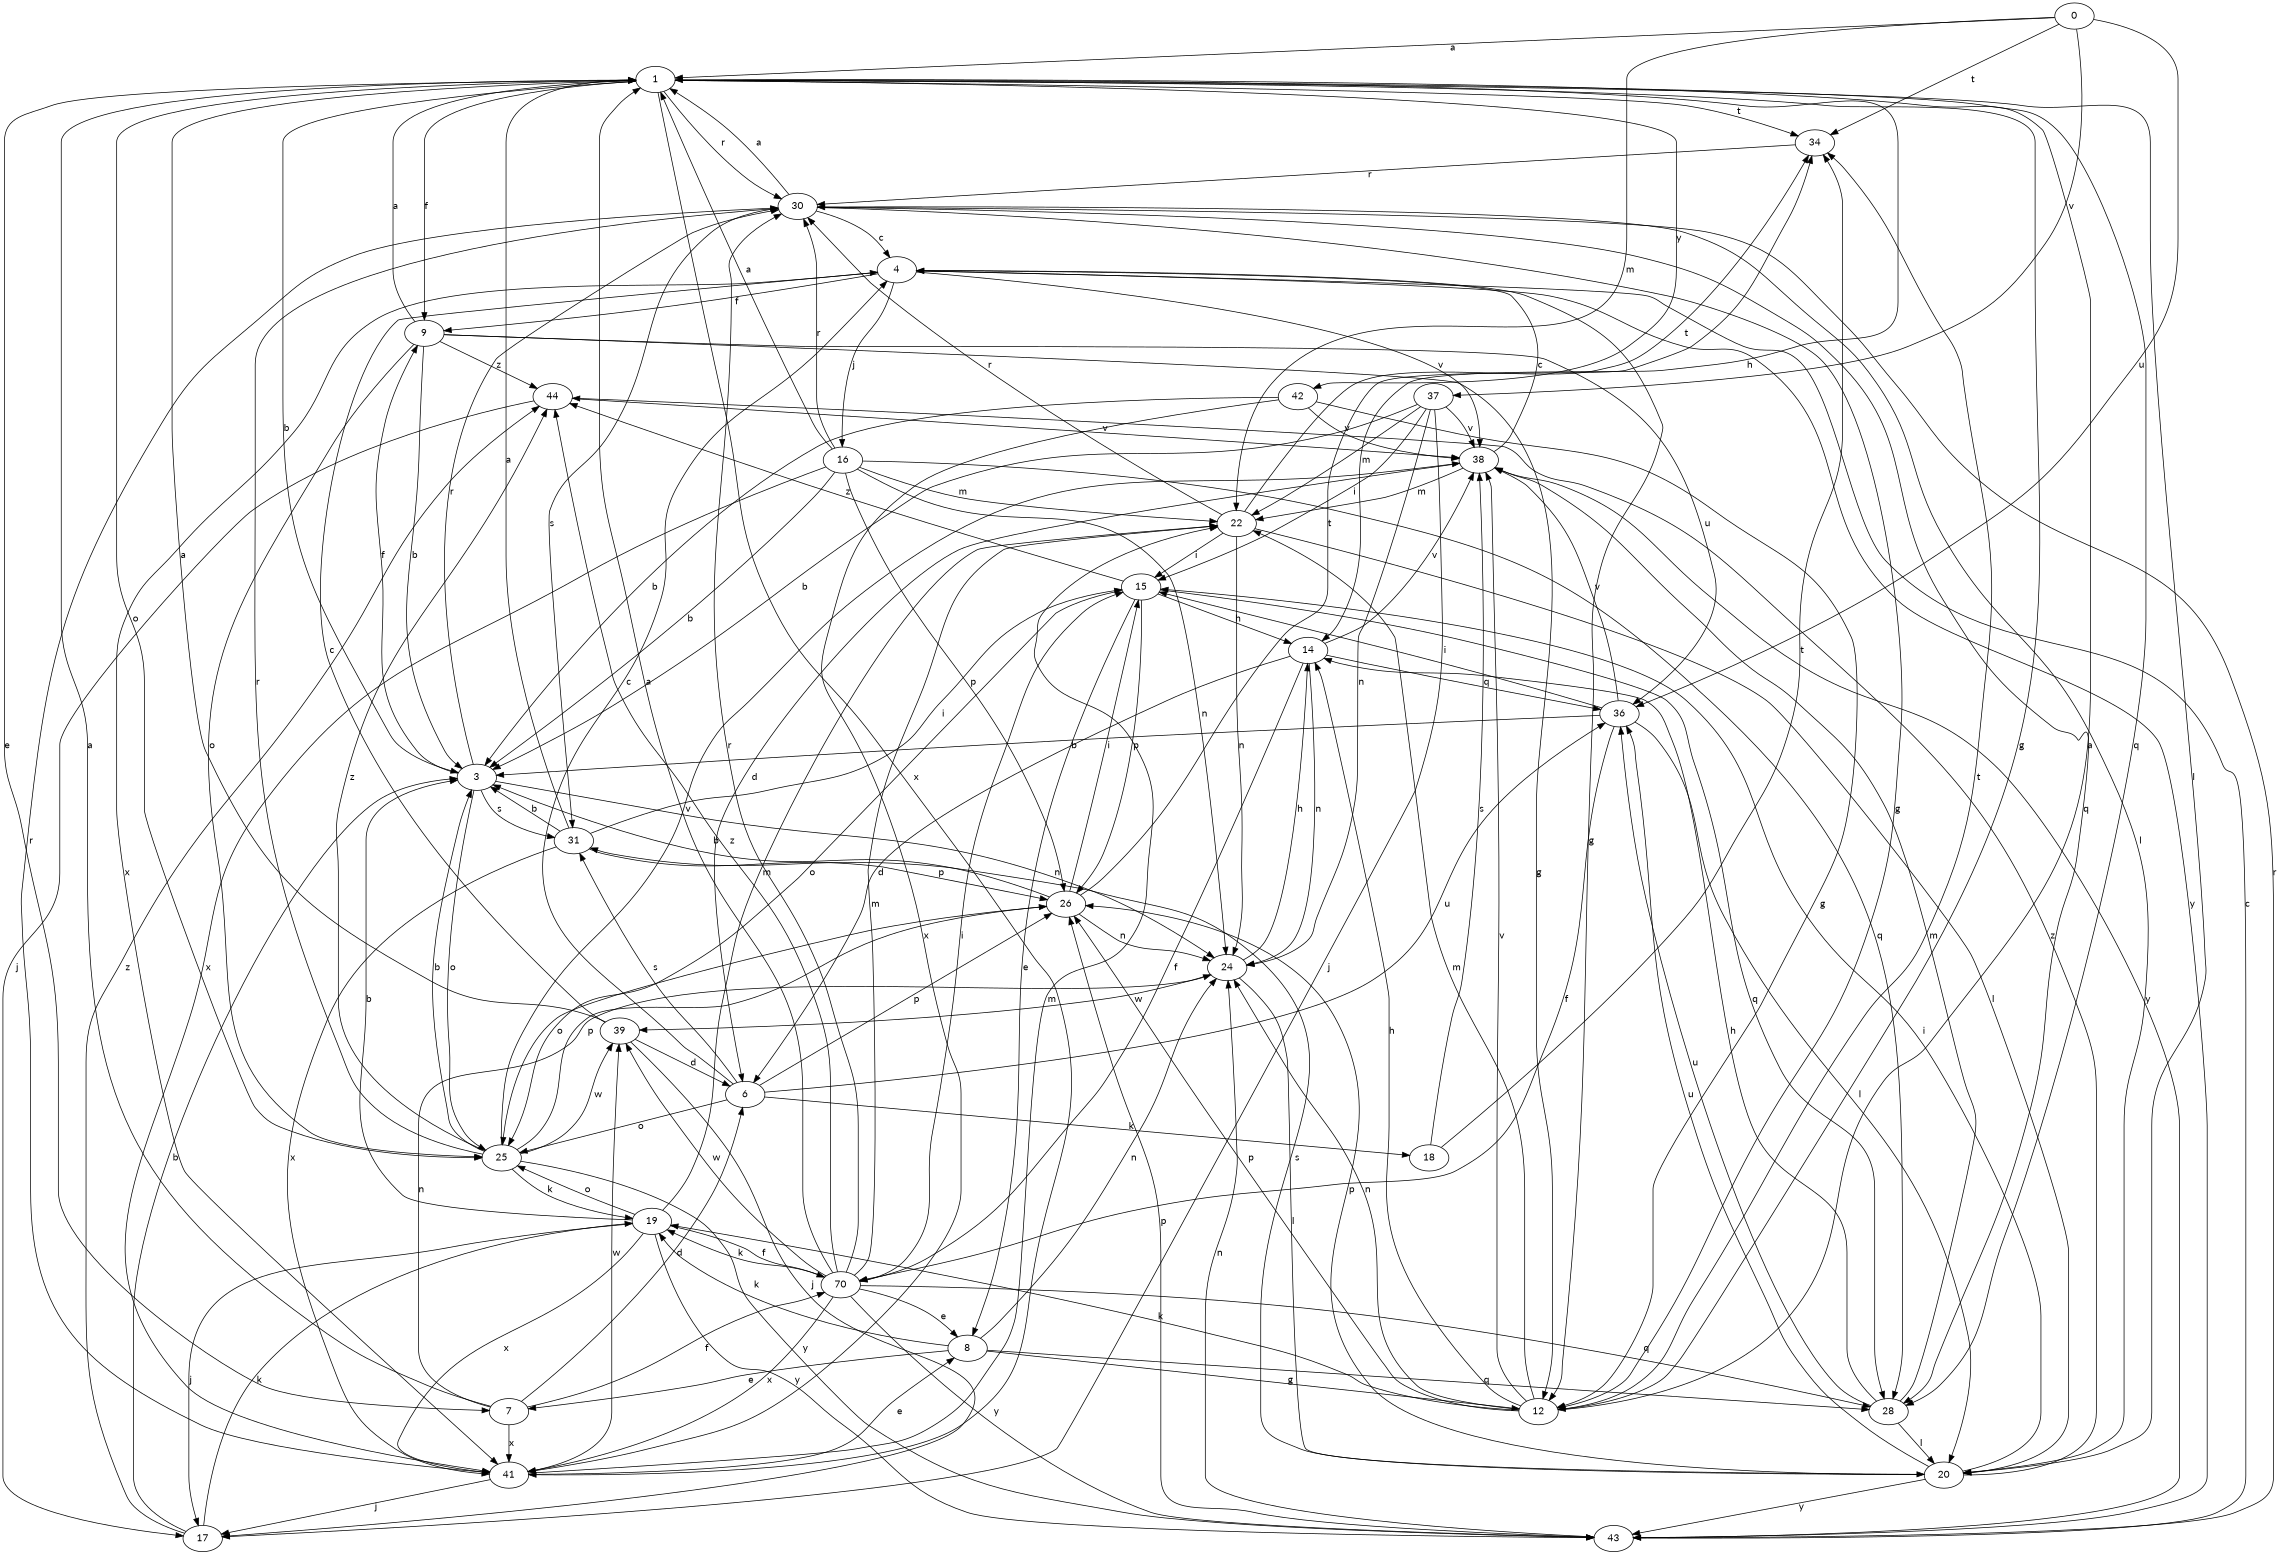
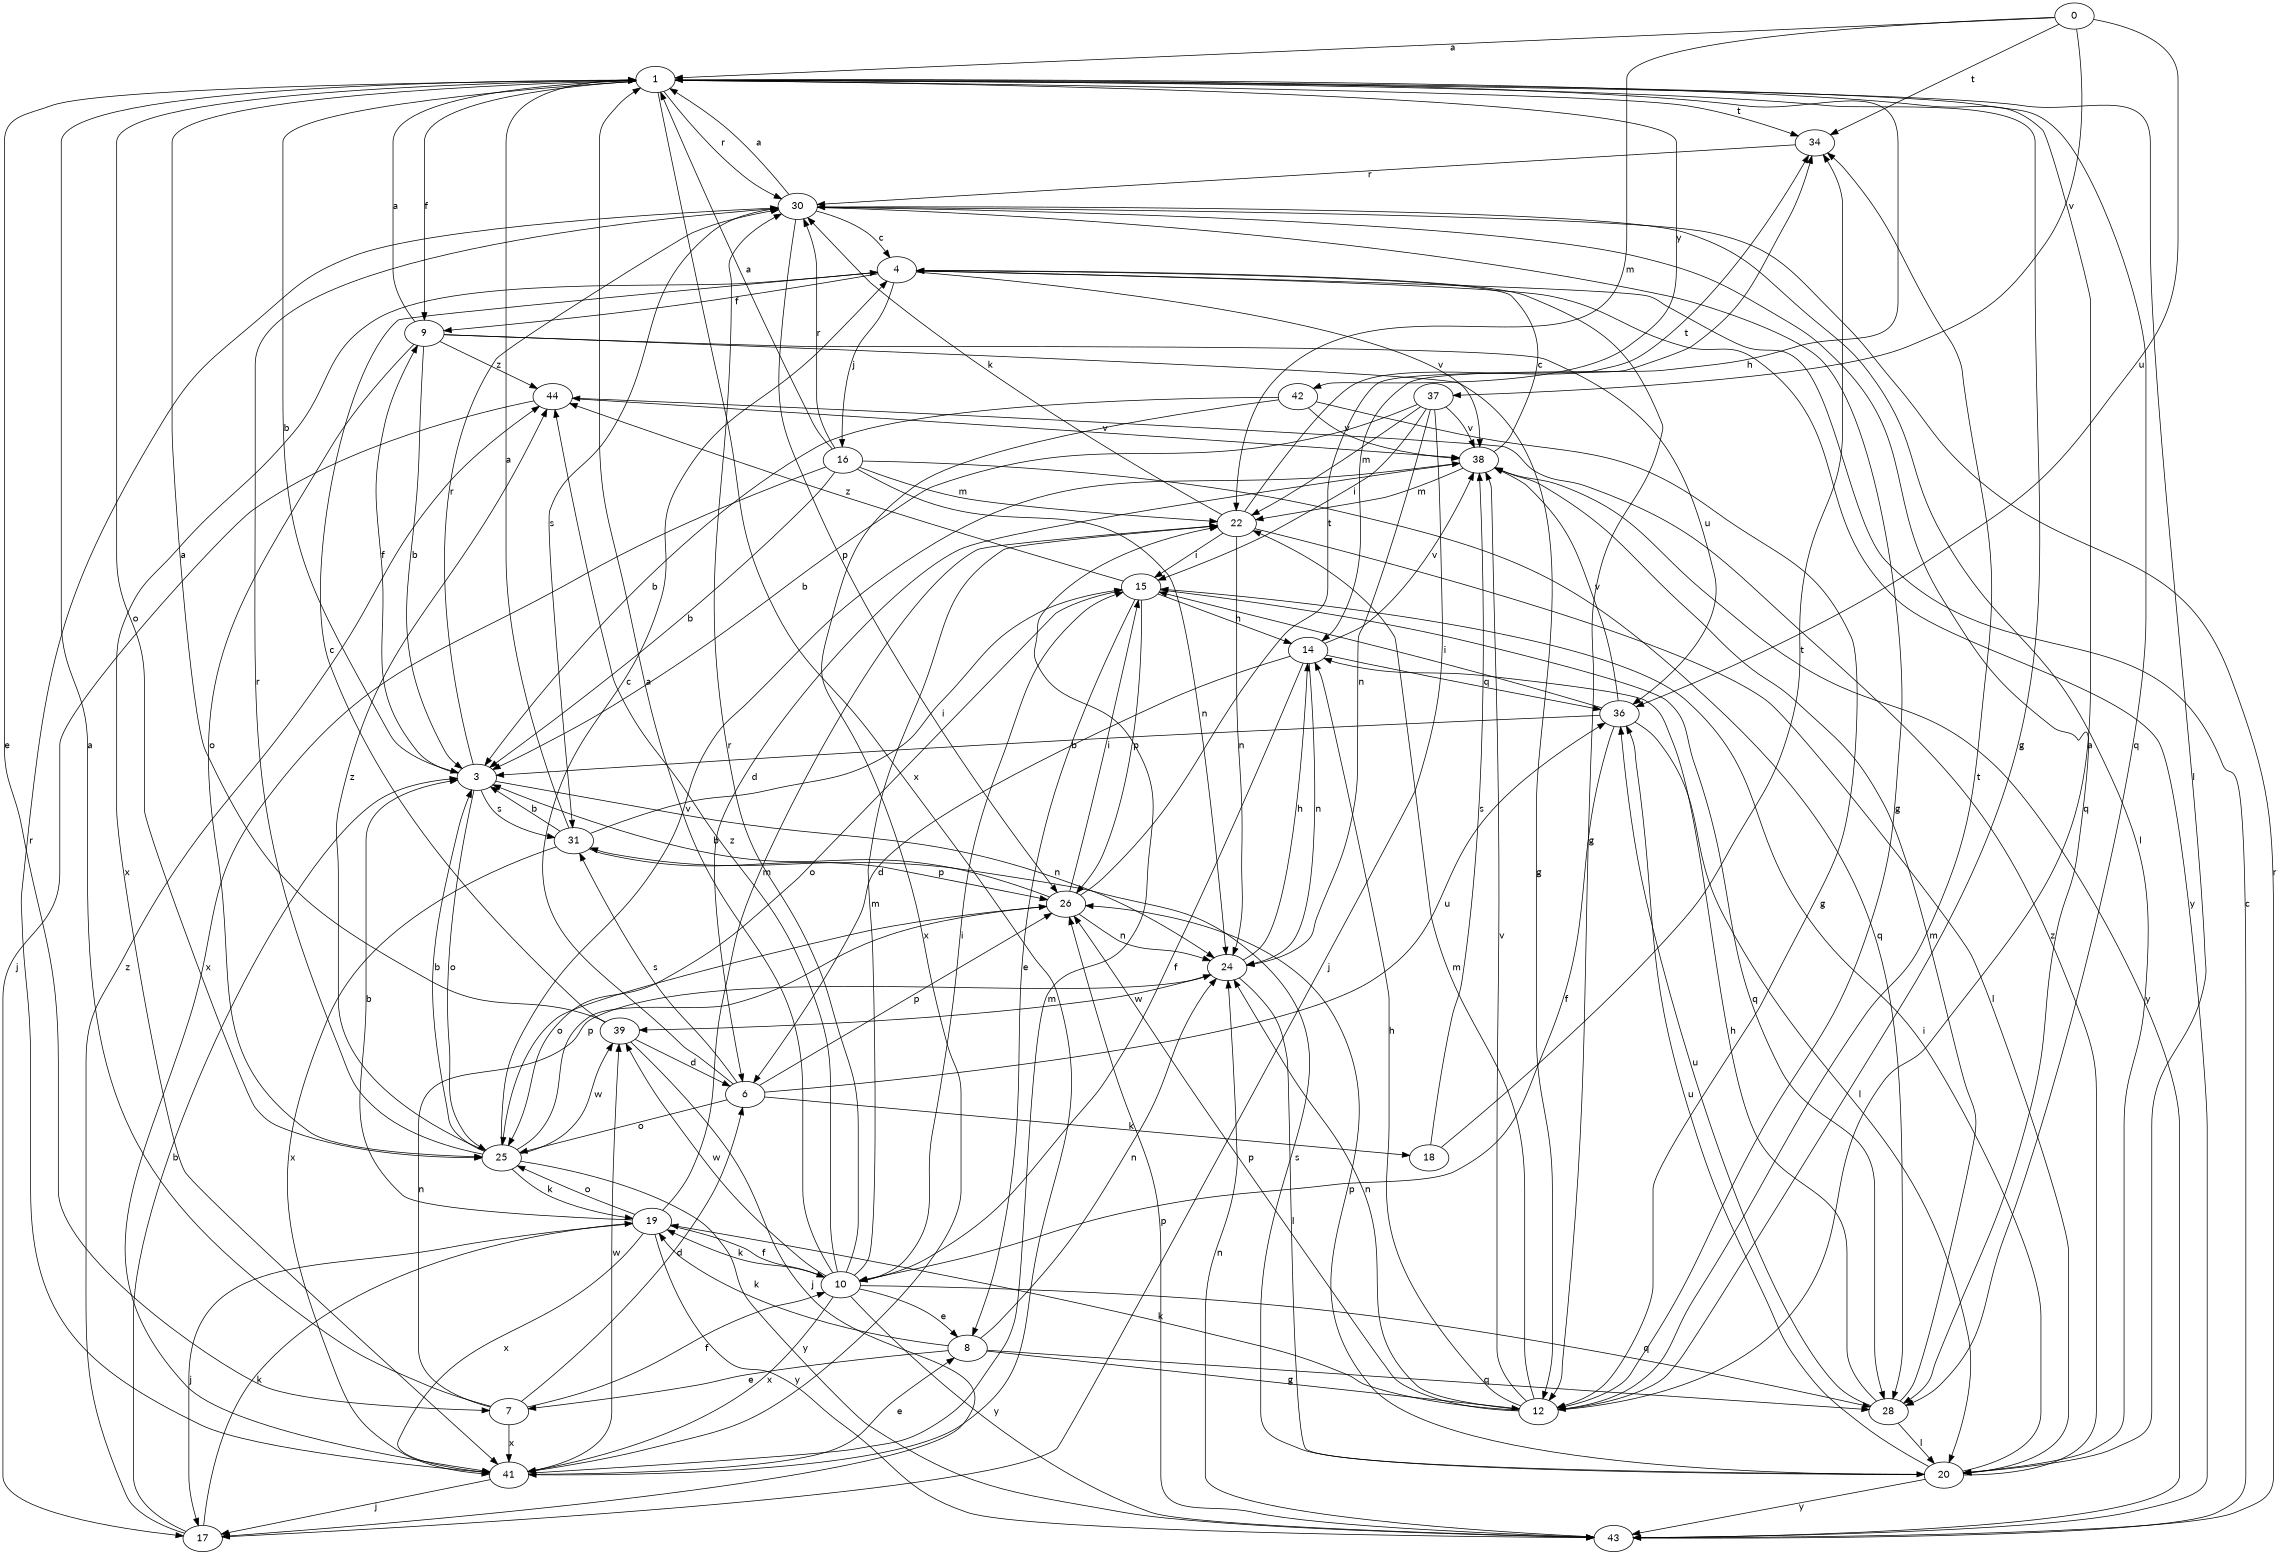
edge "22" -> "30": label "r" -> "k"
edge "16" -> "26": now "30" -> "26"
node "70": label "70" -> "10"
